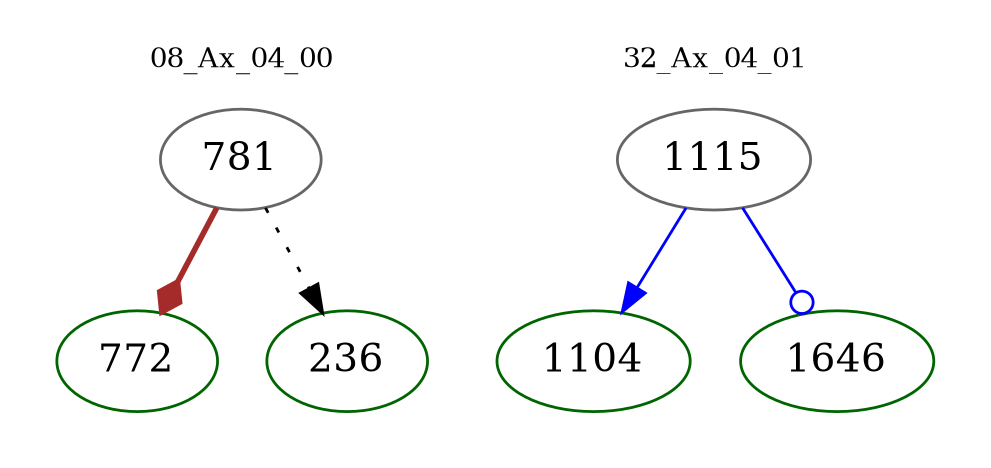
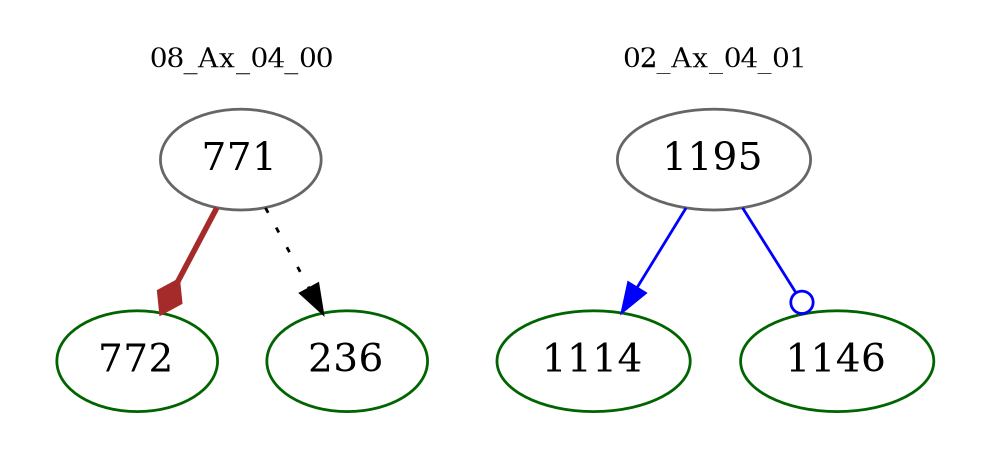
cluster "32_Ax_04_01": label "32_Ax_04_01" -> "02_Ax_04_01"
node "781": label "781" -> "771"
node "1115": label "1115" -> "1195"
node "1104": label "1104" -> "1114"
node "1646": label "1646" -> "1146"
